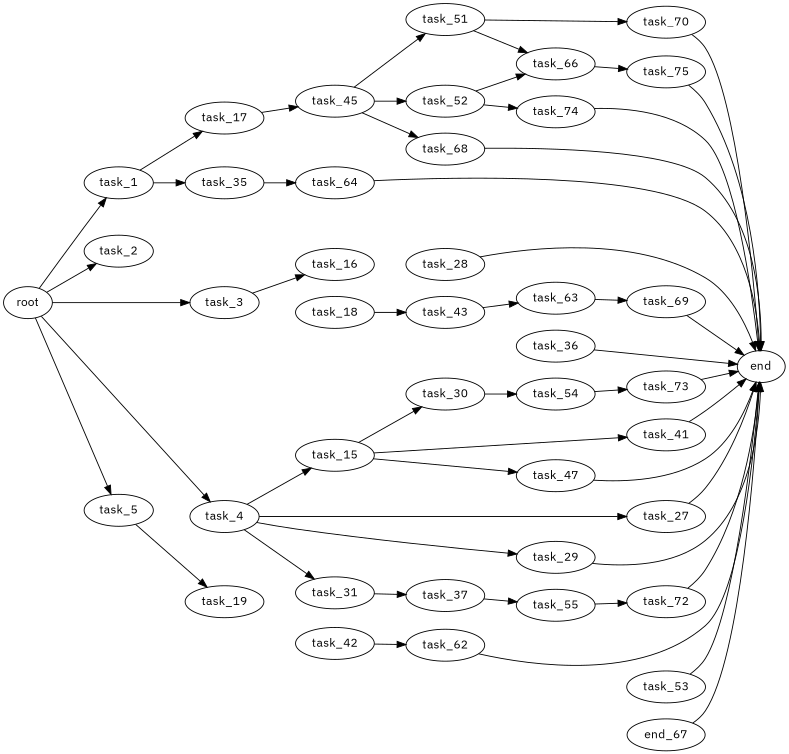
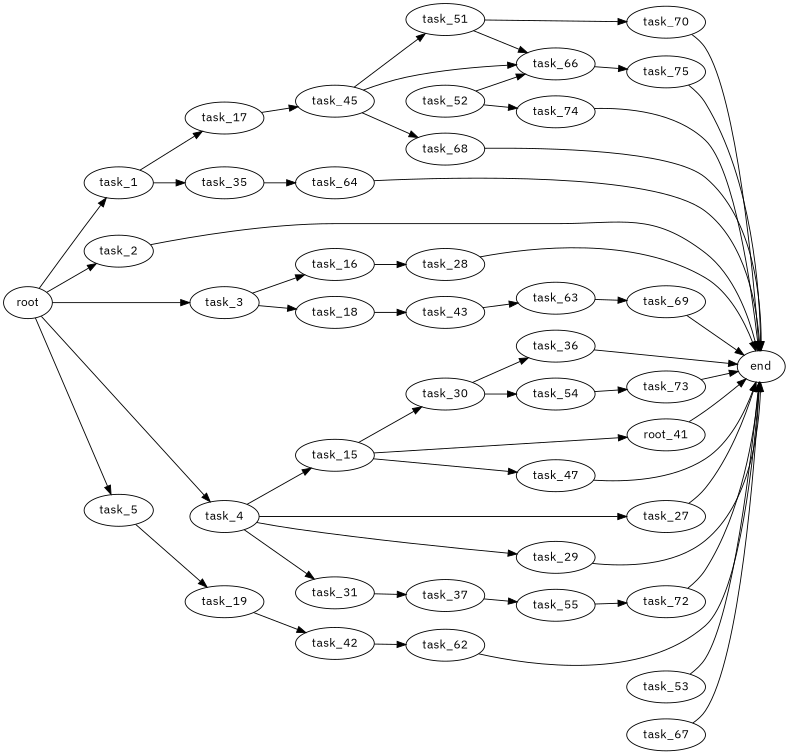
edge "task_45" -> "task_52": now "task_45" -> "task_66"
edge "task_2" -> "end": added
edge "task_16" -> "task_28": added
edge "task_3" -> "task_18": added
edge "task_30" -> "task_36": added
node "task_41": label "task_41" -> "root_41"
edge "task_19" -> "task_42": added
node "end_67": label "end_67" -> "task_67"
